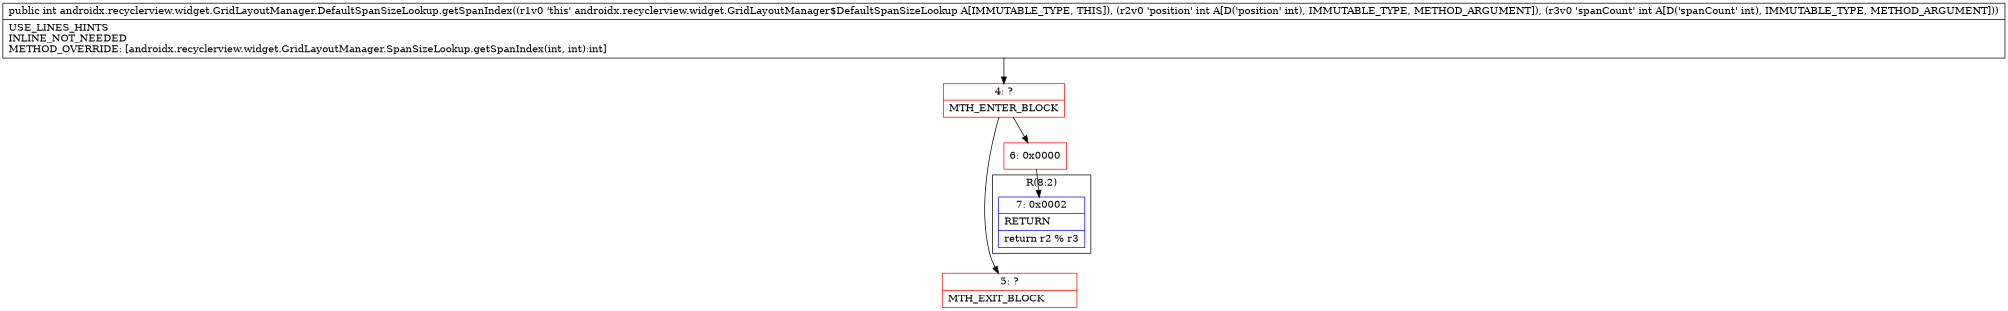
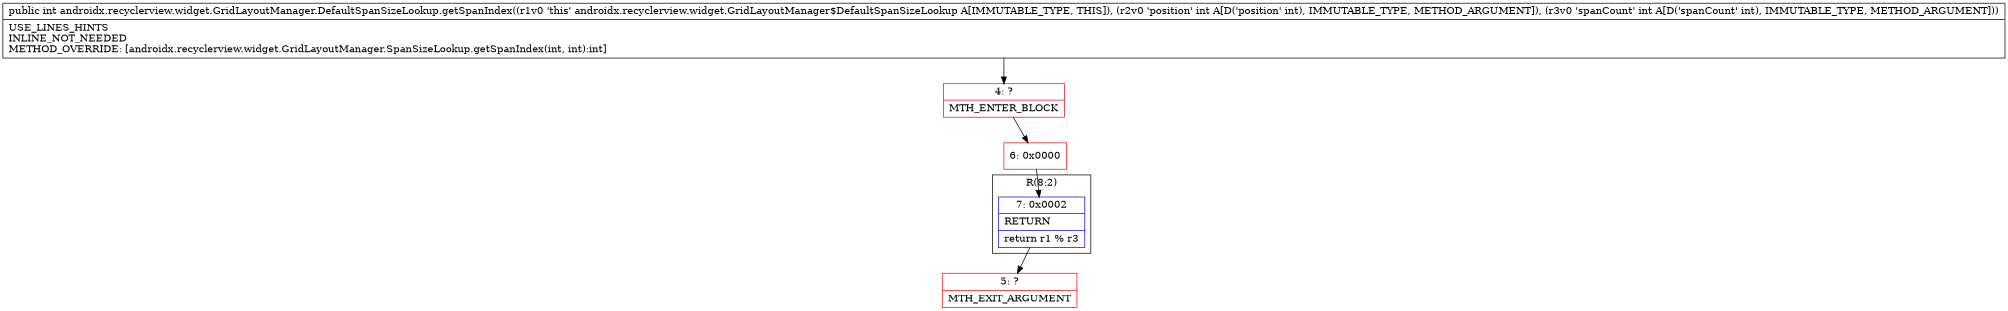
edge "4: ?" -> "5: ?": now "7: 0x0002" -> "5: ?"
node "7: 0x0002": text "return r2 % r3" -> "return r1 % r3"
node "5: ?": text "MTH_EXIT_BLOCK" -> "MTH_EXIT_ARGUMENT"
